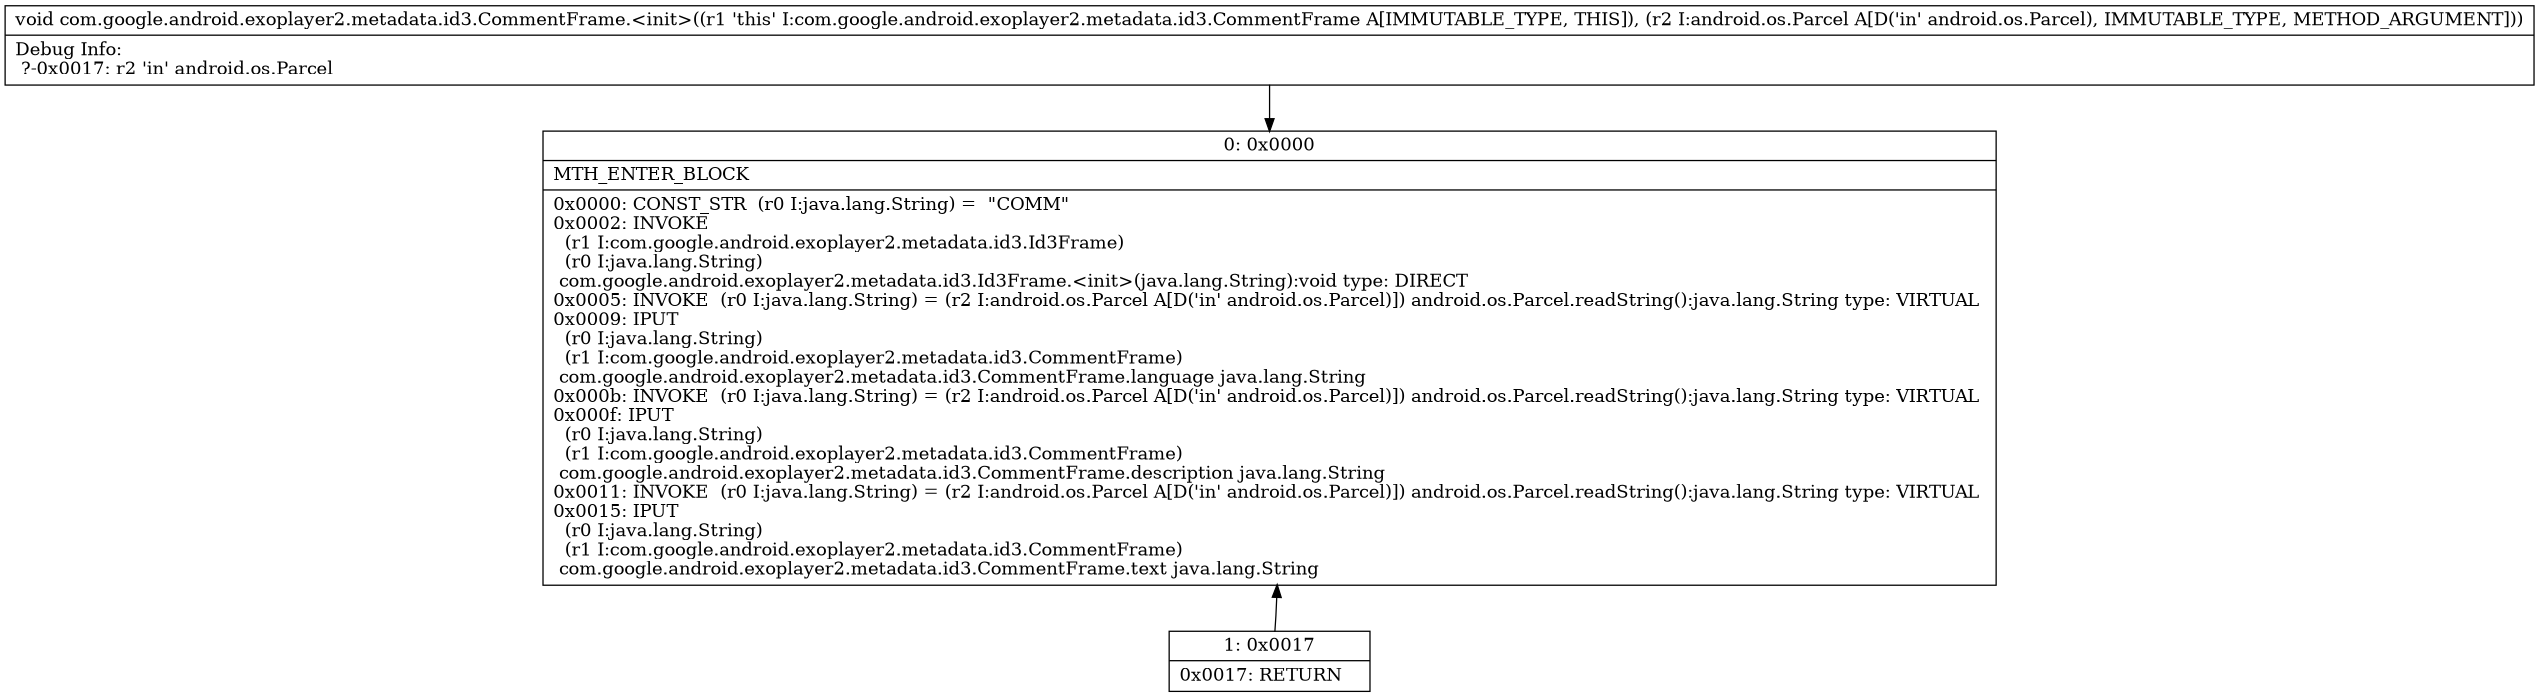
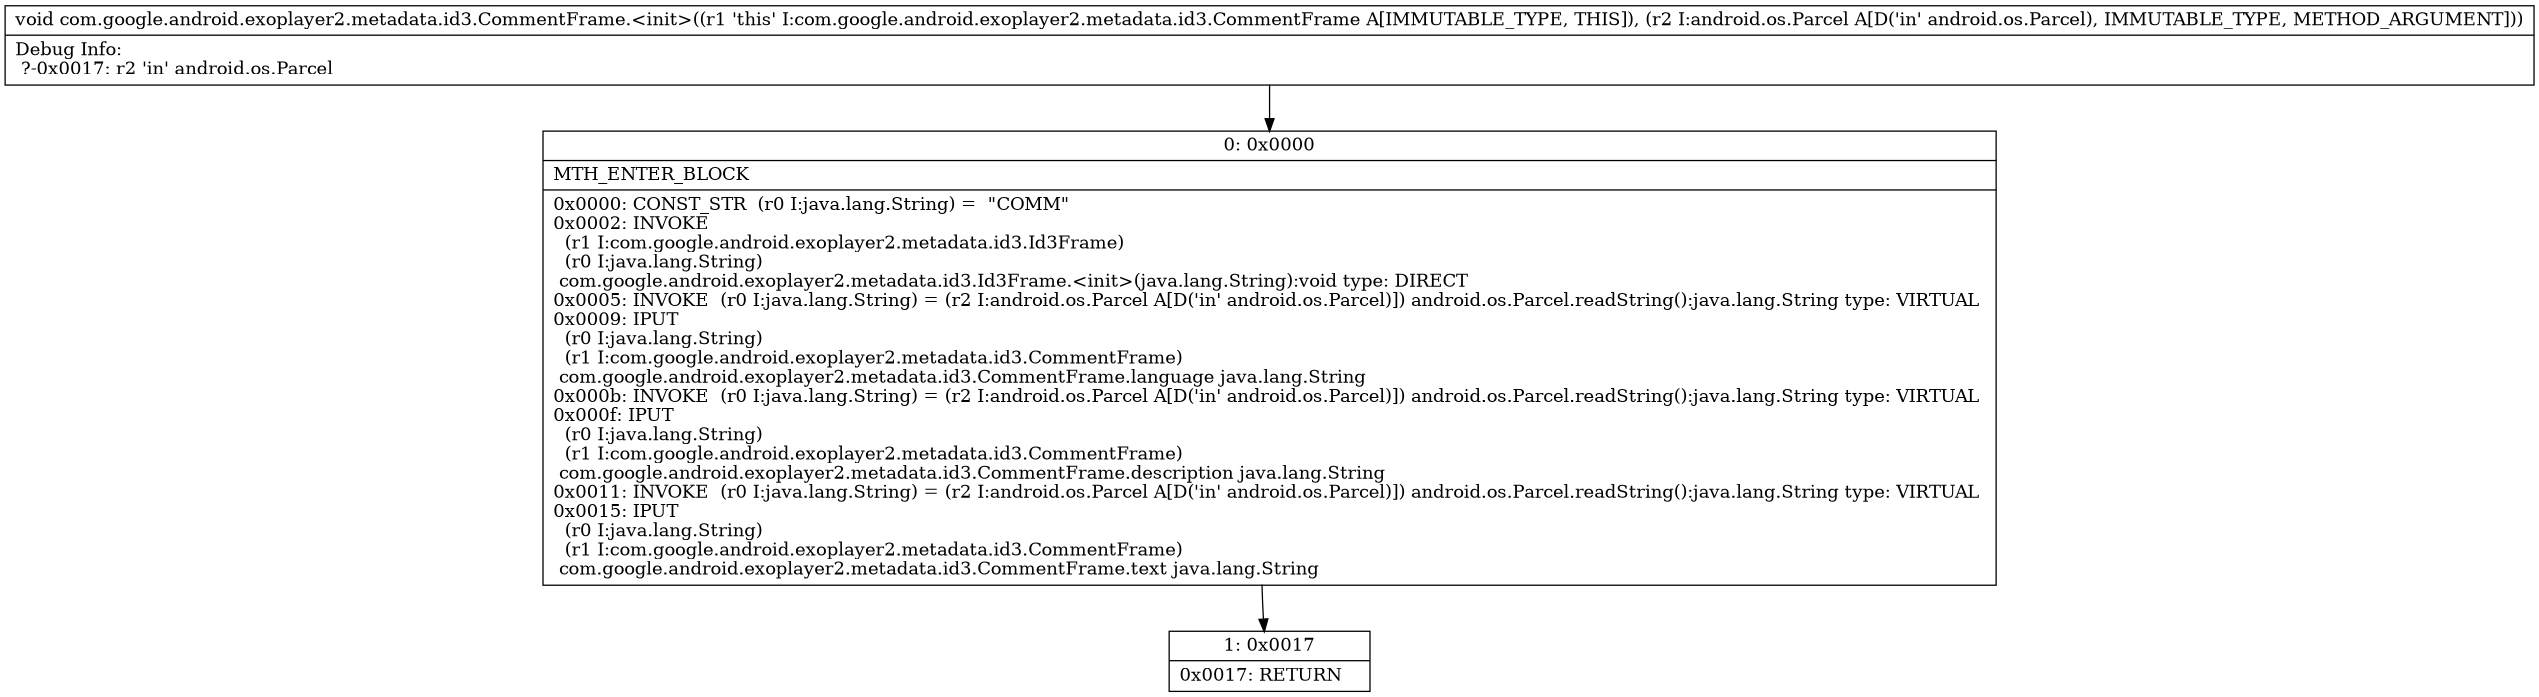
edge "1: 0x0017" -> "0: 0x0000": reversed
